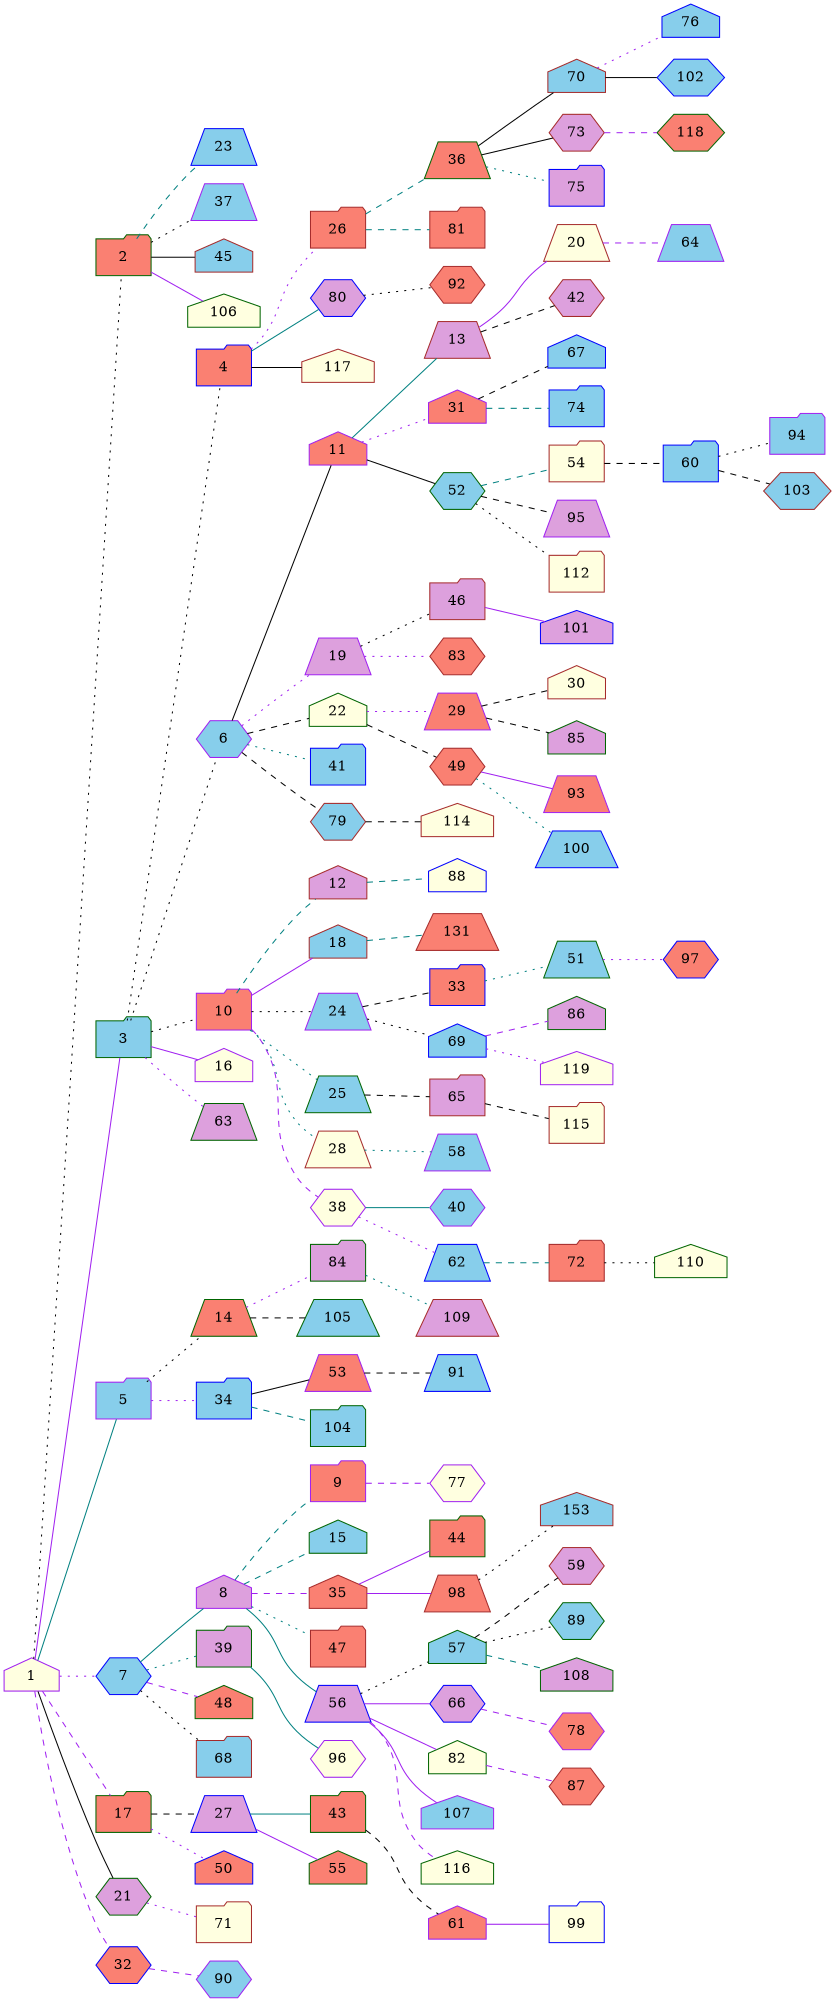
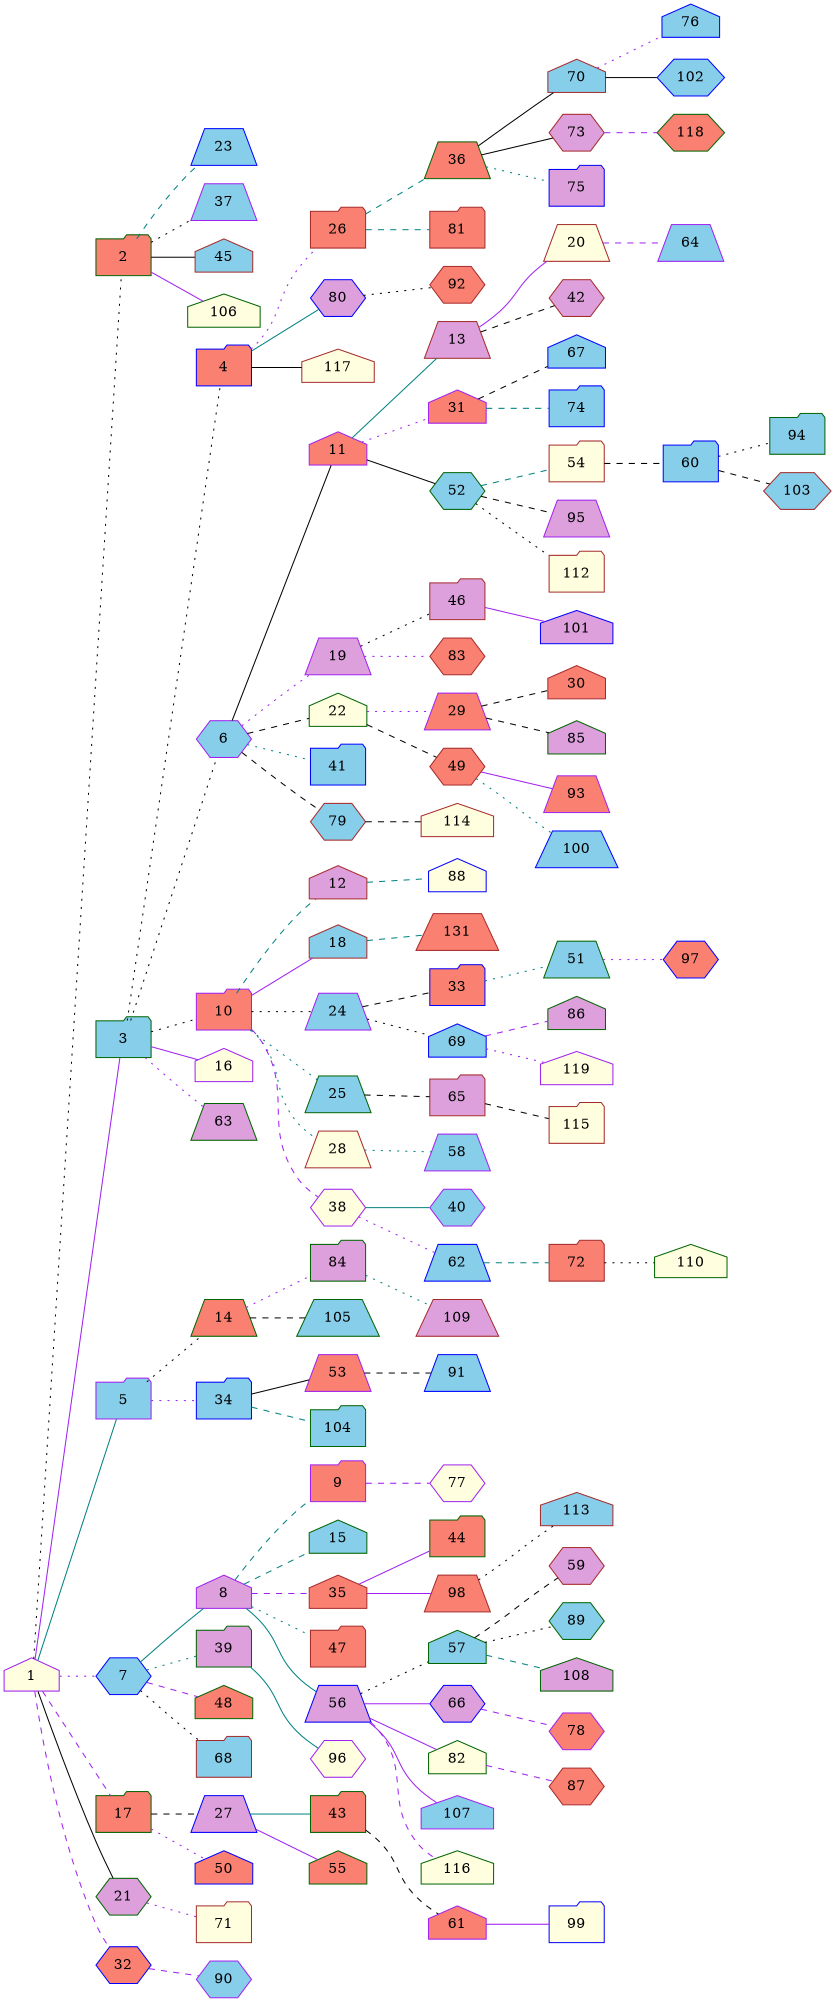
node "94": color purple -> darkgreen
node "30": fillcolor lightyellow -> salmon
node "153": label "153" -> "113"
